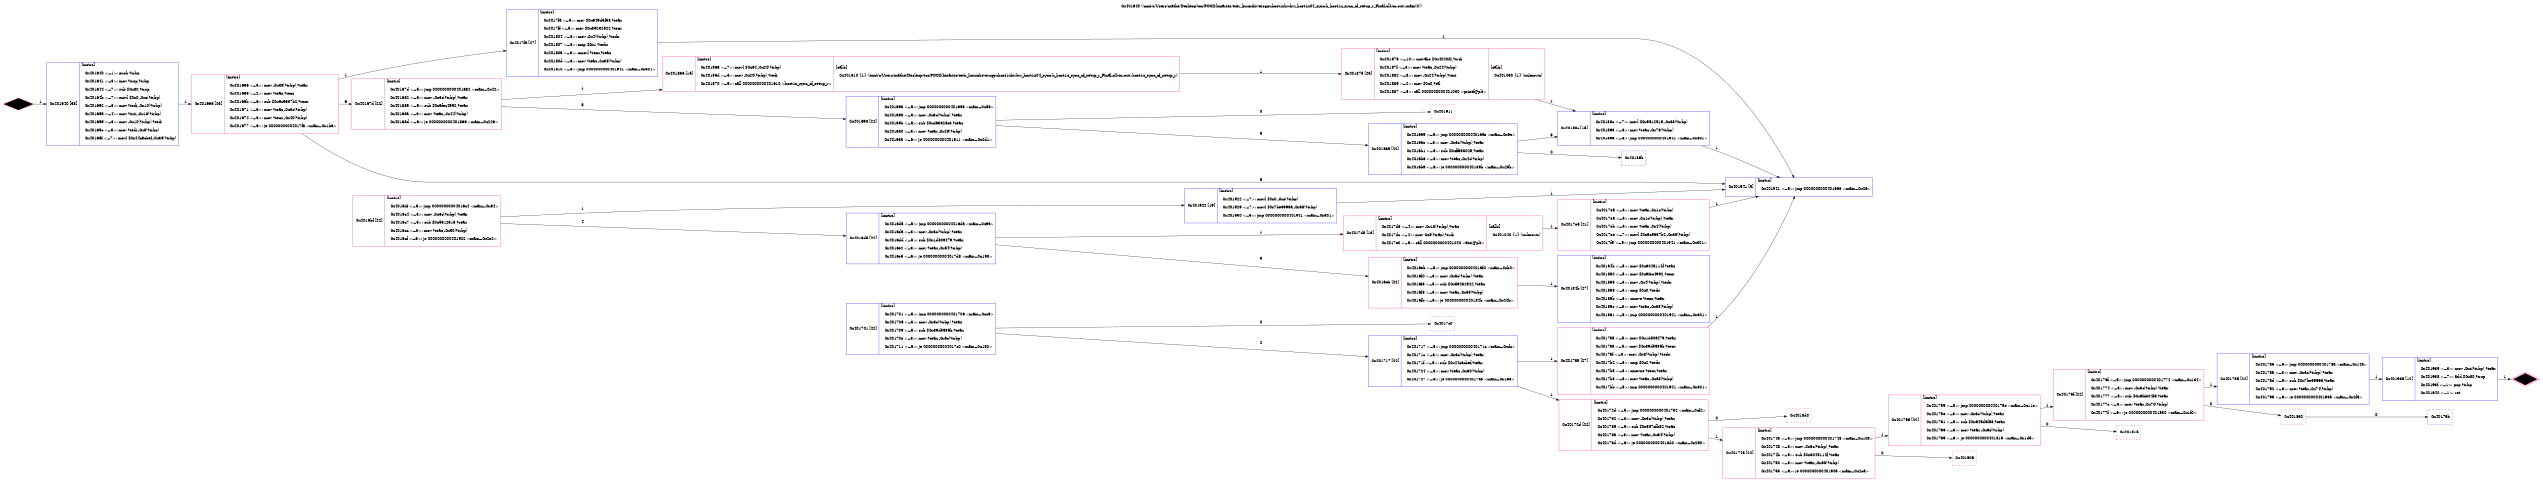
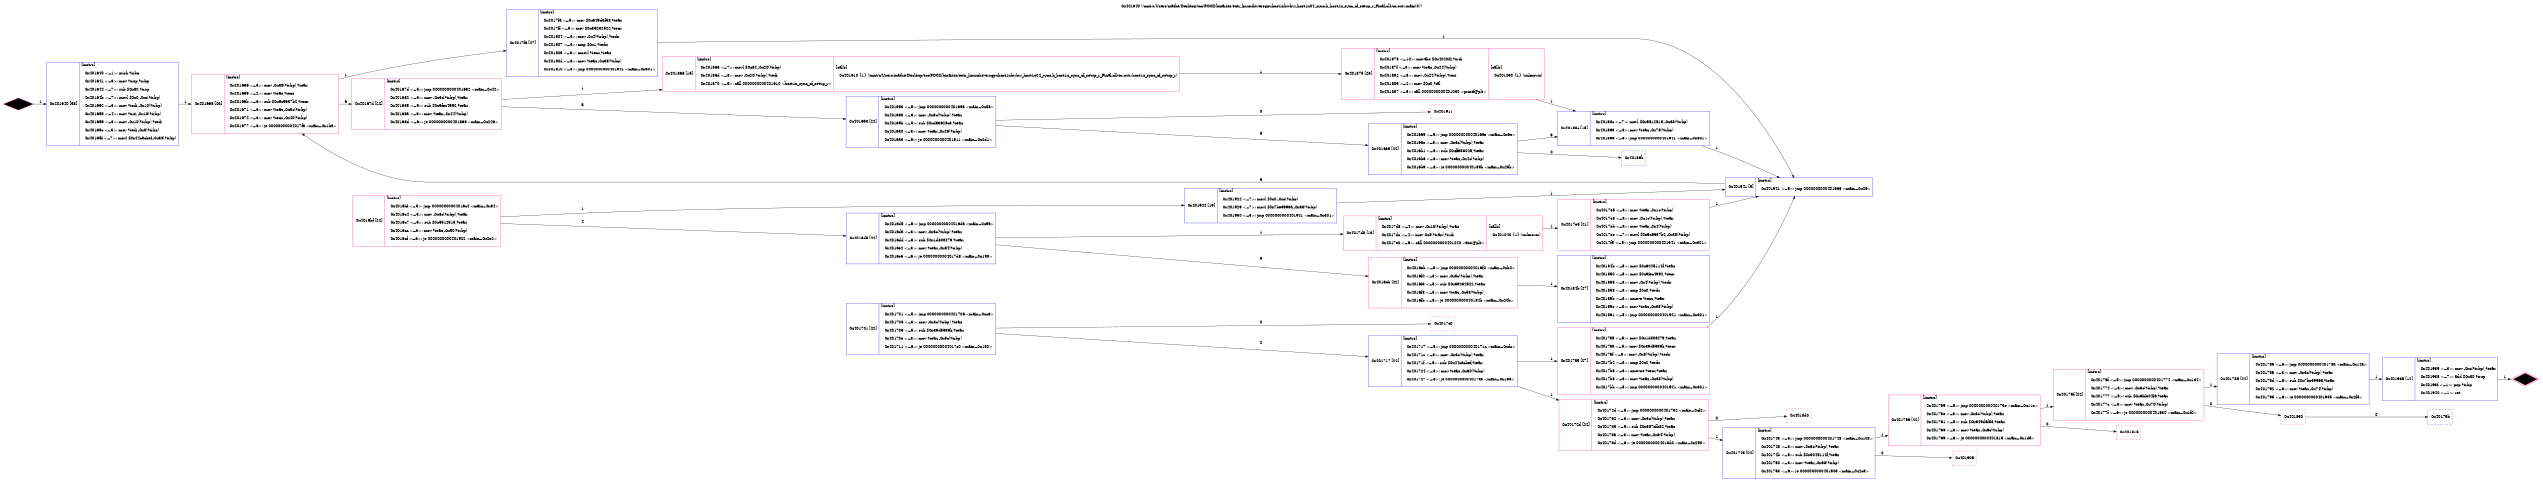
edge "0x401666 [23]" -> "0x401941 [5]": reversed
node "0x401743 [22]": color deeppink -> blue
